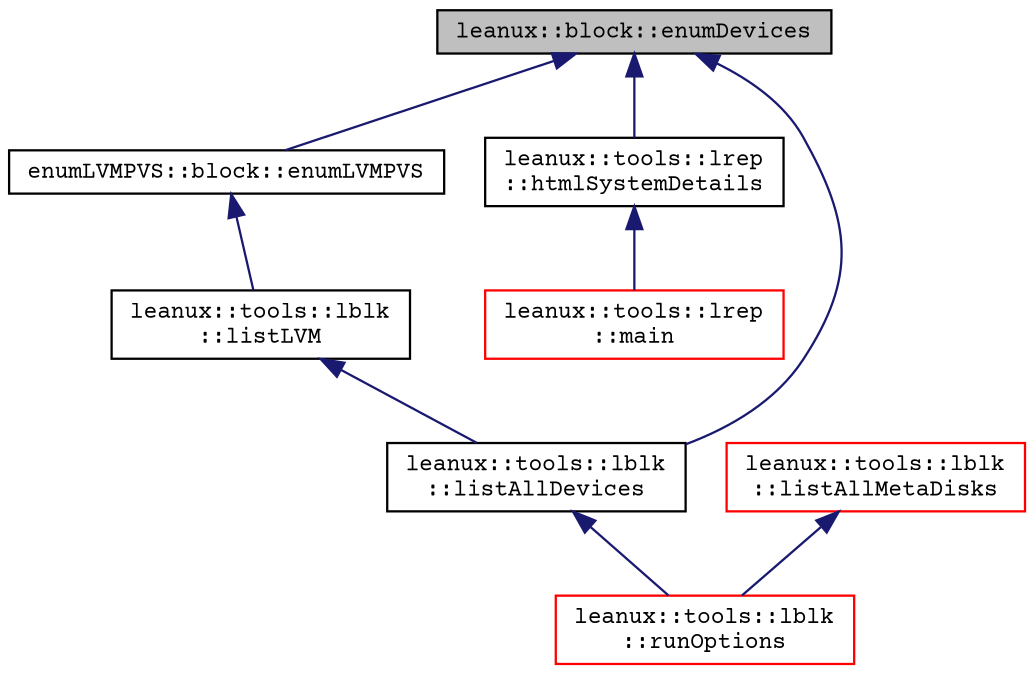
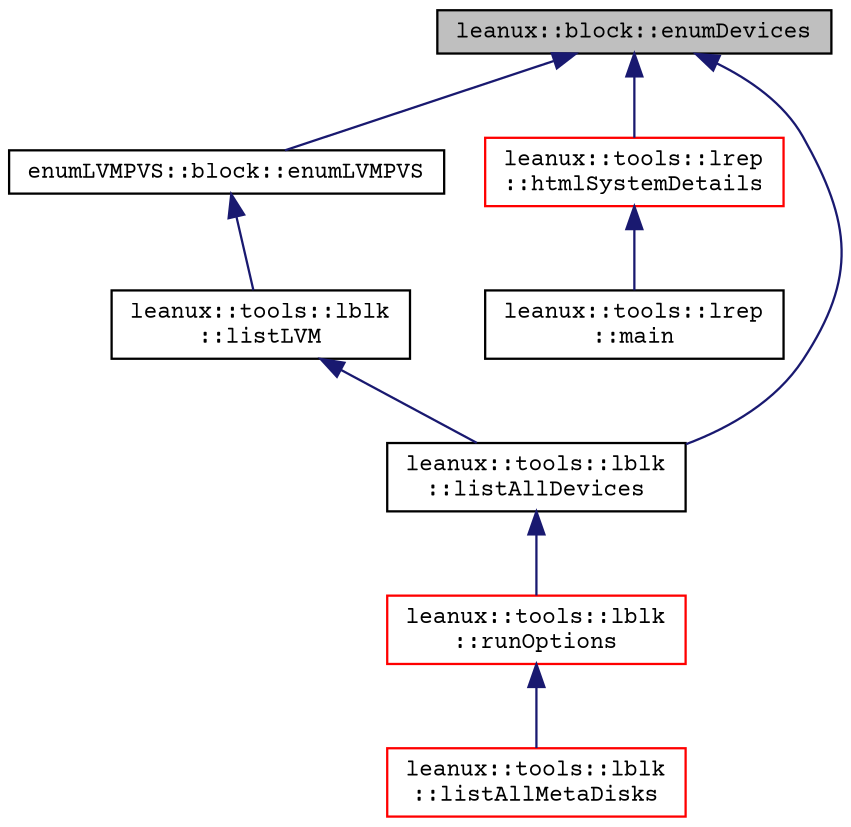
node "leanux::tools::lrep ::htmlSystemDetails": color black -> red
node "leanux::tools::lrep ::main": color red -> black
edge "leanux::tools::lblk ::runOptions" -> "leanux::tools::lblk ::listAllMetaDisks": reversed
